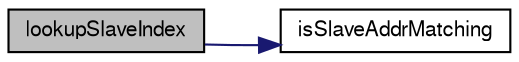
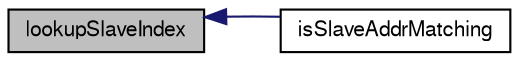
edge "lookupSlaveIndex" -> "isSlaveAddrMatching": reversed
